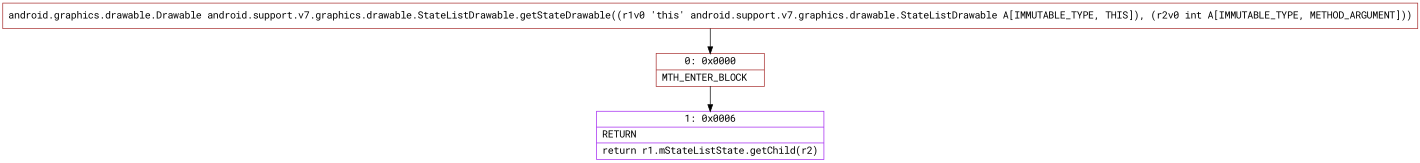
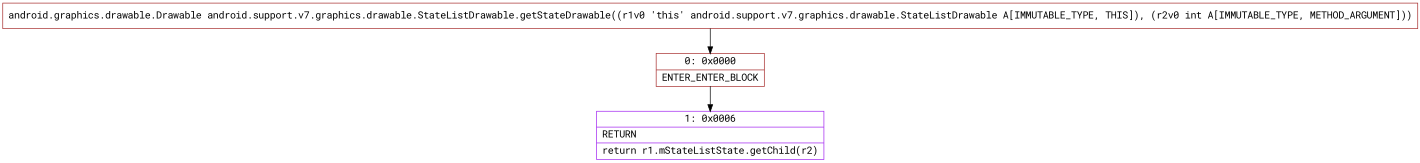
node "0: 0x0000": text "MTH_ENTER_BLOCK" -> "ENTER_ENTER_BLOCK"
